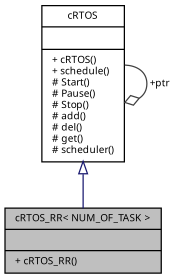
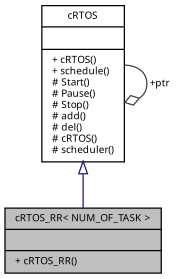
node "cRTOS": text "# get()" -> "# cRTOS()"
